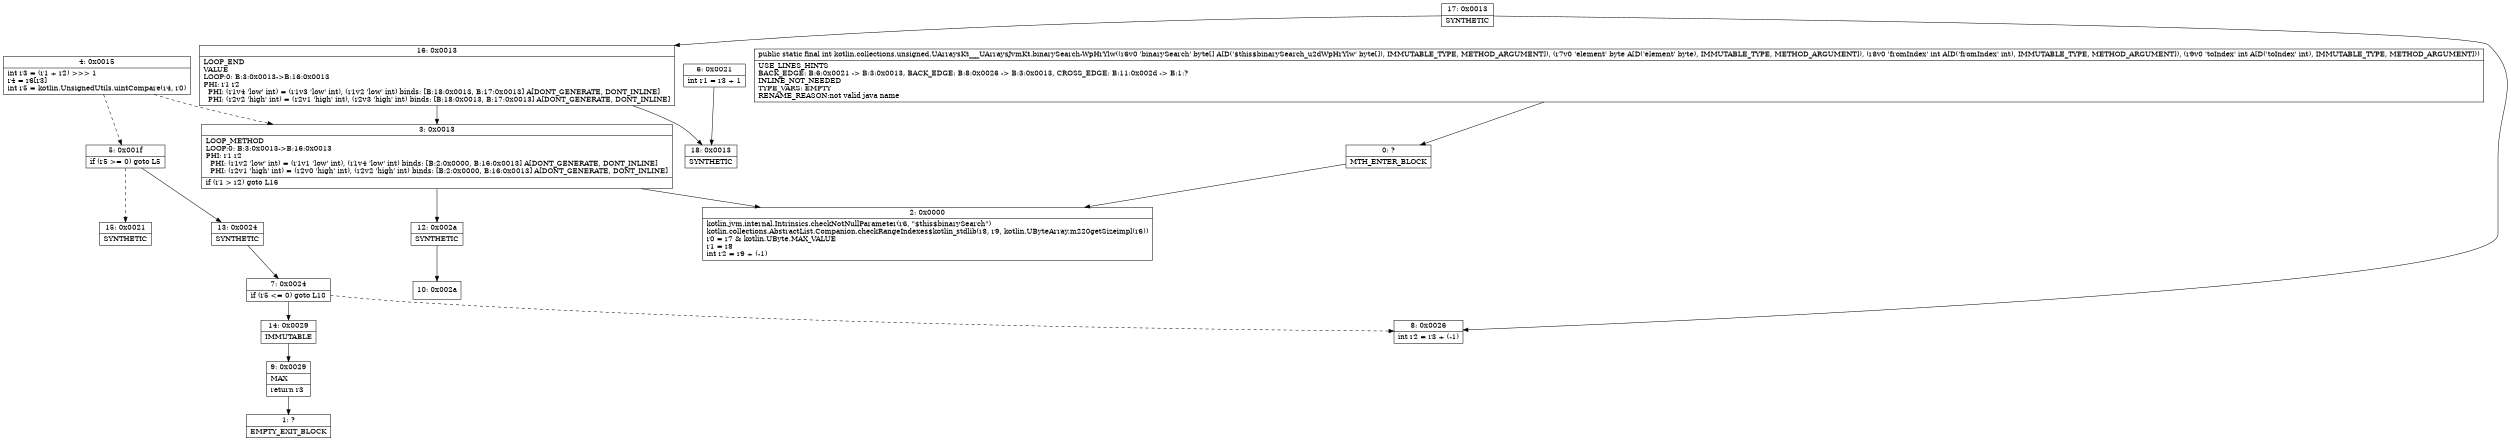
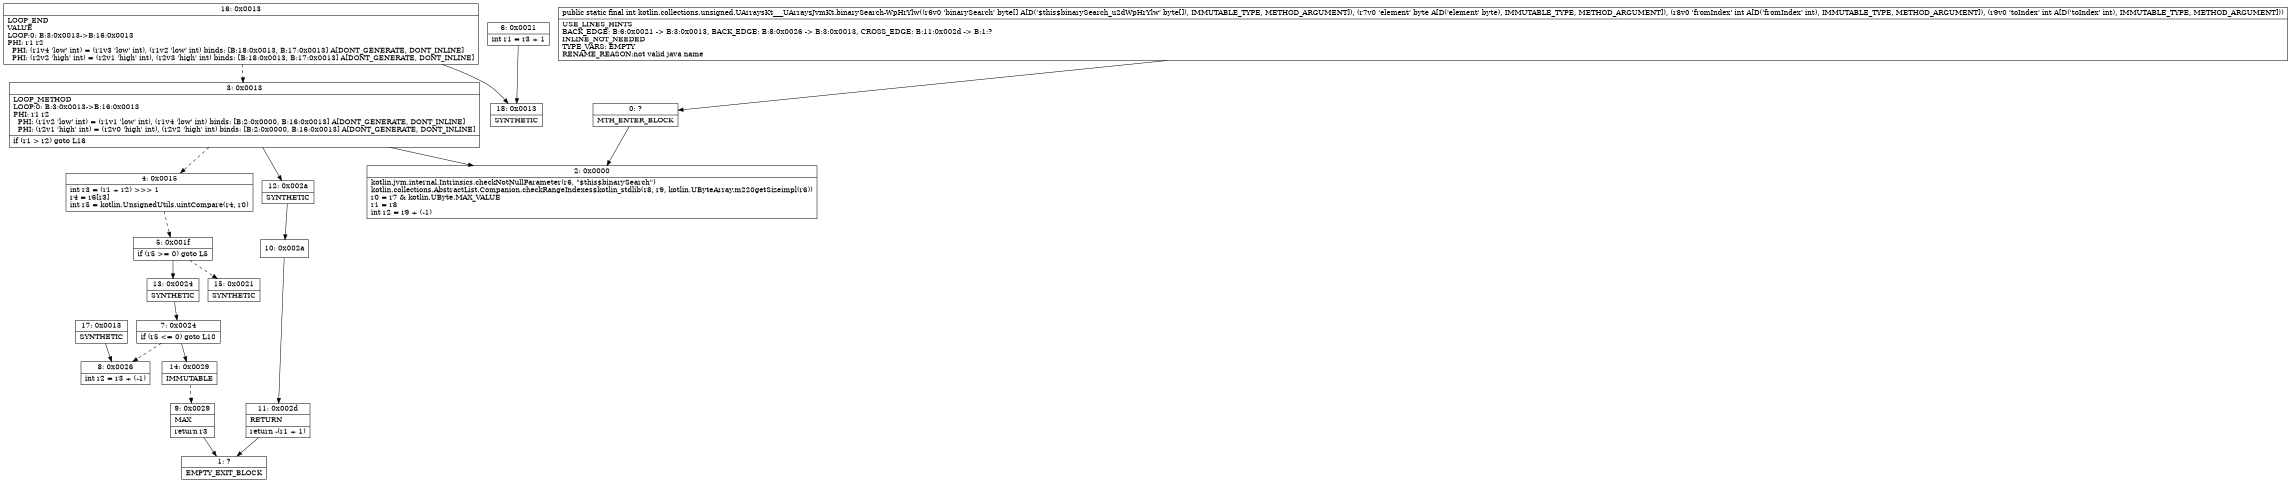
edge "17: 0x0013" -> "16: 0x0013": removed
edge "4: 0x0015" -> "3: 0x0013": reversed
edge "16: 0x0013" -> "3: 0x0013": style solid -> dashed
edge "14: 0x0029" -> "9: 0x0029": style solid -> dashed
node "11: 0x002d": added
